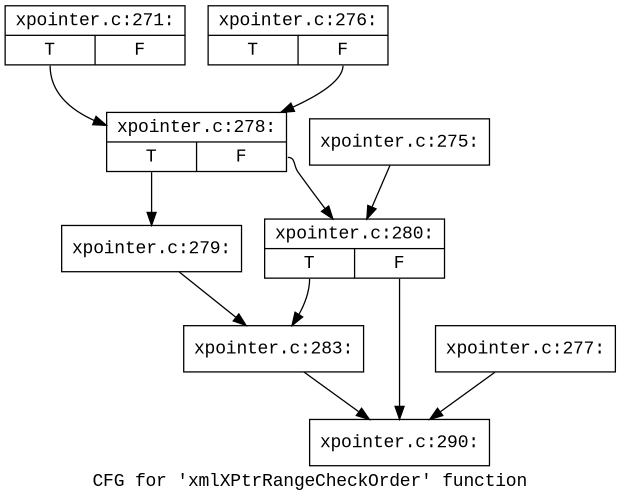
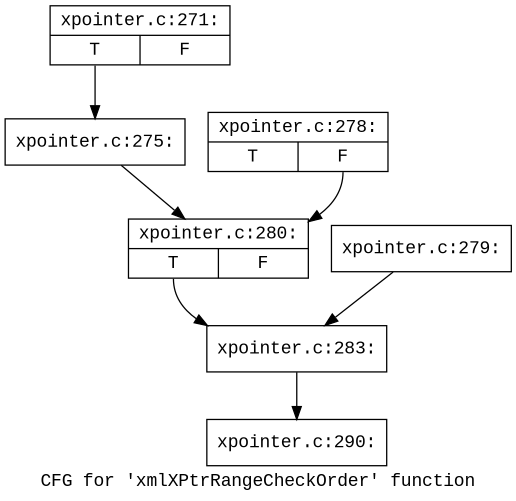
node "xpointer.c:276:": removed
edge "xpointer.c:271:" -> "xpointer.c:278:": now "xpointer.c:271:" -> "xpointer.c:275:"
edge "xpointer.c:278:" -> "xpointer.c:279:": removed
edge "xpointer.c:280:" -> "xpointer.c:290:": removed
node "xpointer.c:277:": removed
